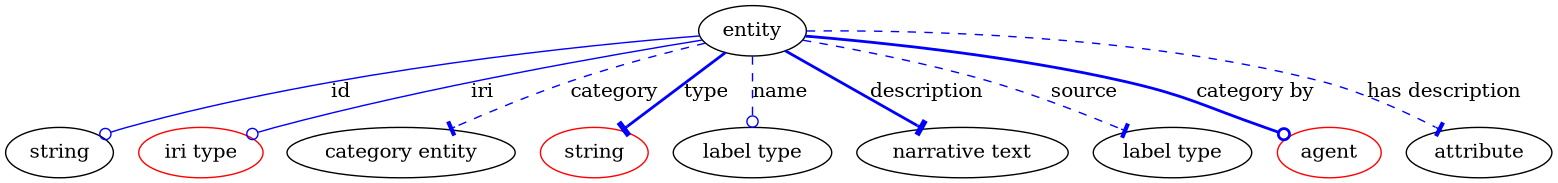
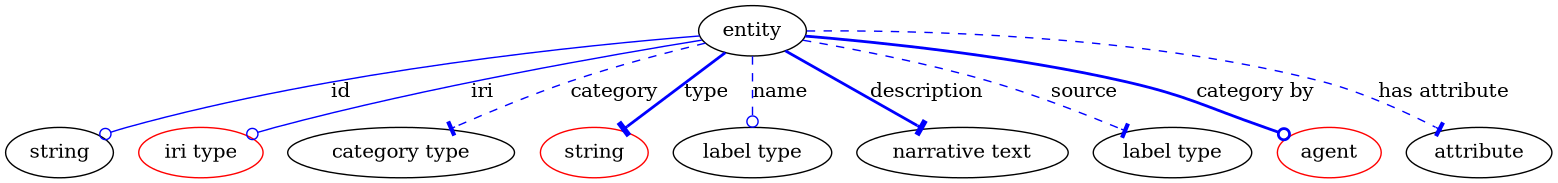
edge "entity" -> "attribute": label "has description" -> "has attribute"
node "category entity": label "category entity" -> "category type"
